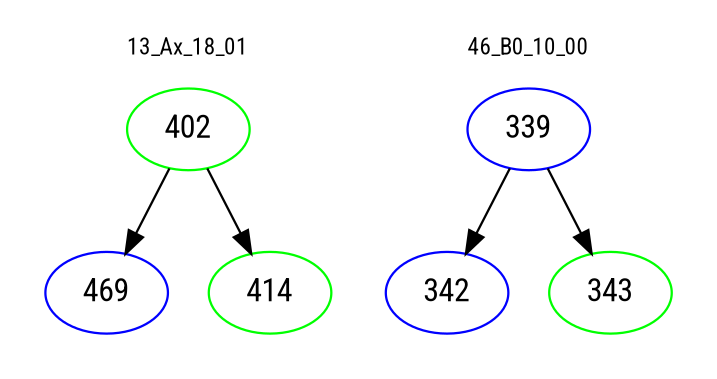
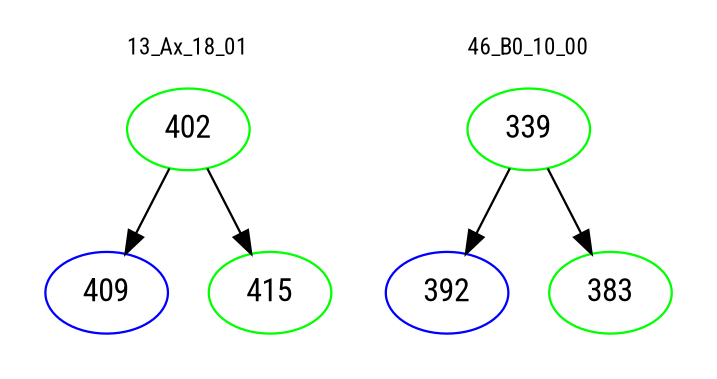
node "339": color blue -> green
node "469": label "469" -> "409"
node "414": label "414" -> "415"
node "342": label "342" -> "392"
node "343": label "343" -> "383"
